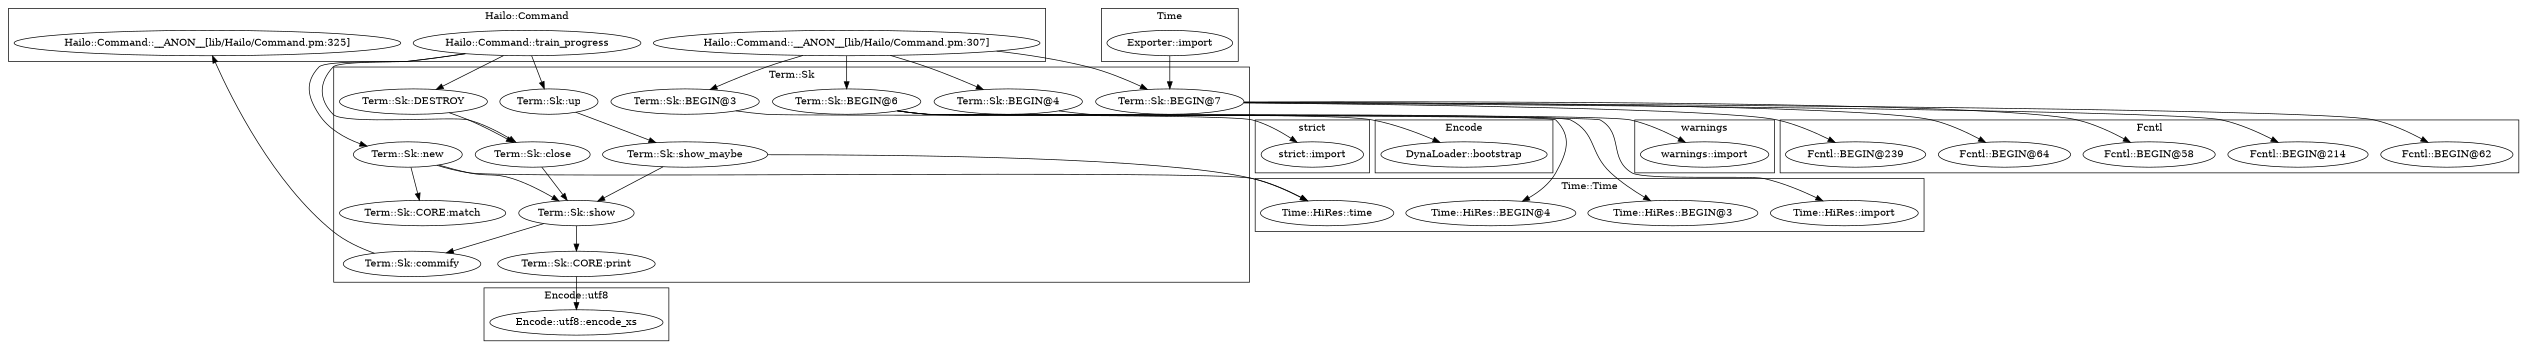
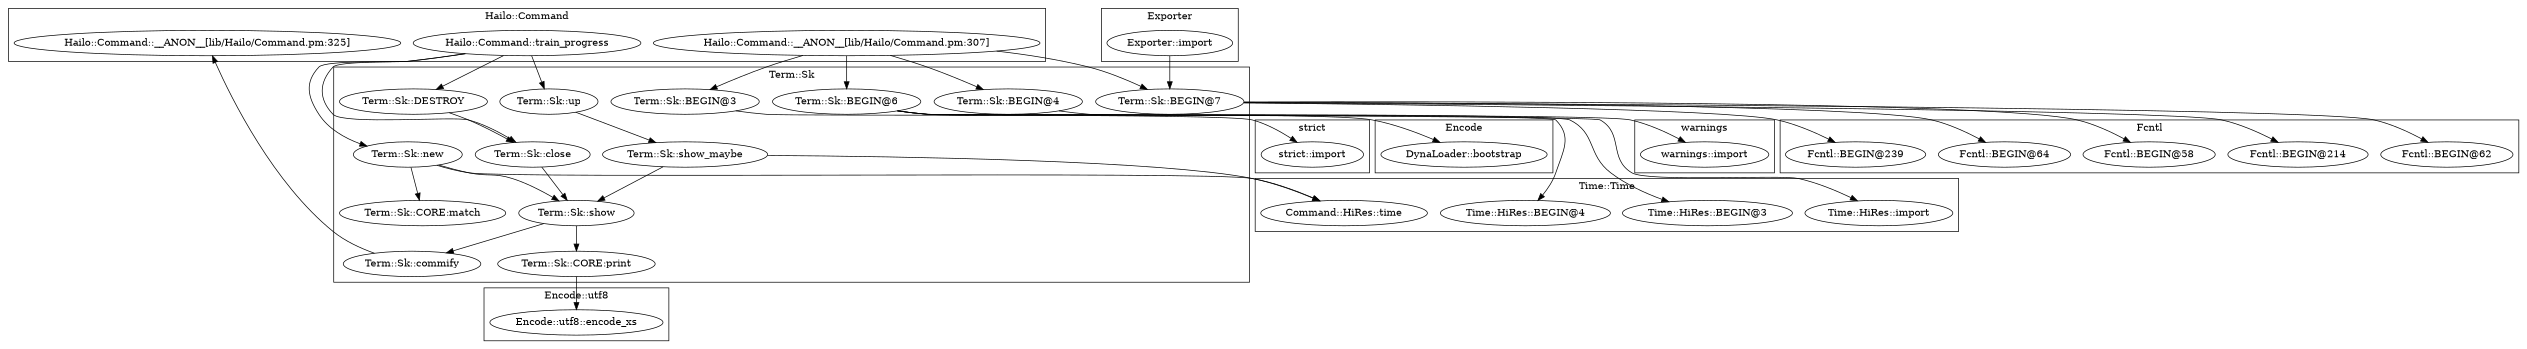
cluster "Time": label "Time" -> "Exporter"
node "Time::HiRes::time": label "Time::HiRes::time" -> "Command::HiRes::time"
